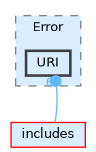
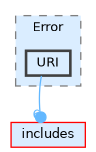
edge "includes" -> "URI": reversed
